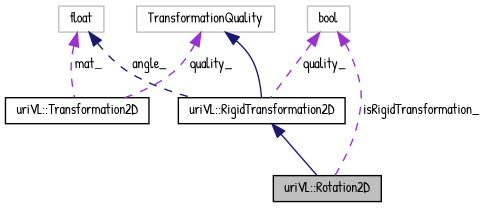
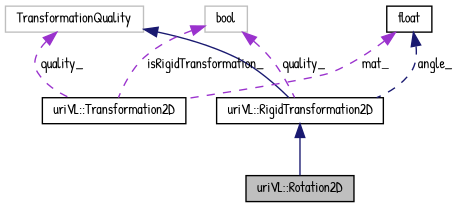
node "float": color grey75 -> black
edge "uriVL::Rotation2D" -> "bool": now "uriVL::Transformation2D" -> "bool"
